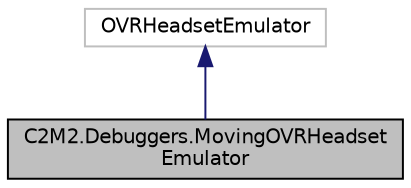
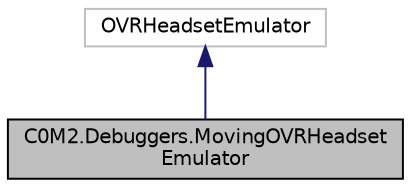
node "C2M2.Debuggers.MovingOVRHeadset Emulator": label "C2M2.Debuggers.MovingOVRHeadset Emulator" -> "C0M2.Debuggers.MovingOVRHeadset Emulator"
